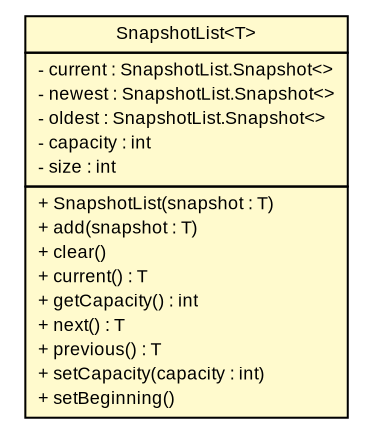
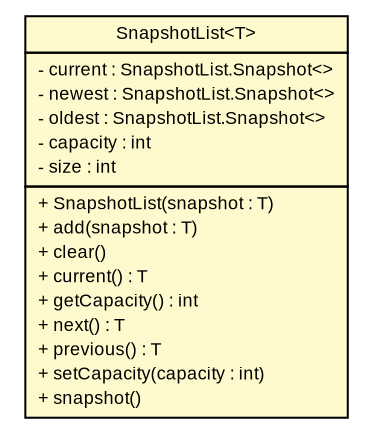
node "SnapshotList<T>": text "+ setBeginning()" -> "+ snapshot()"
